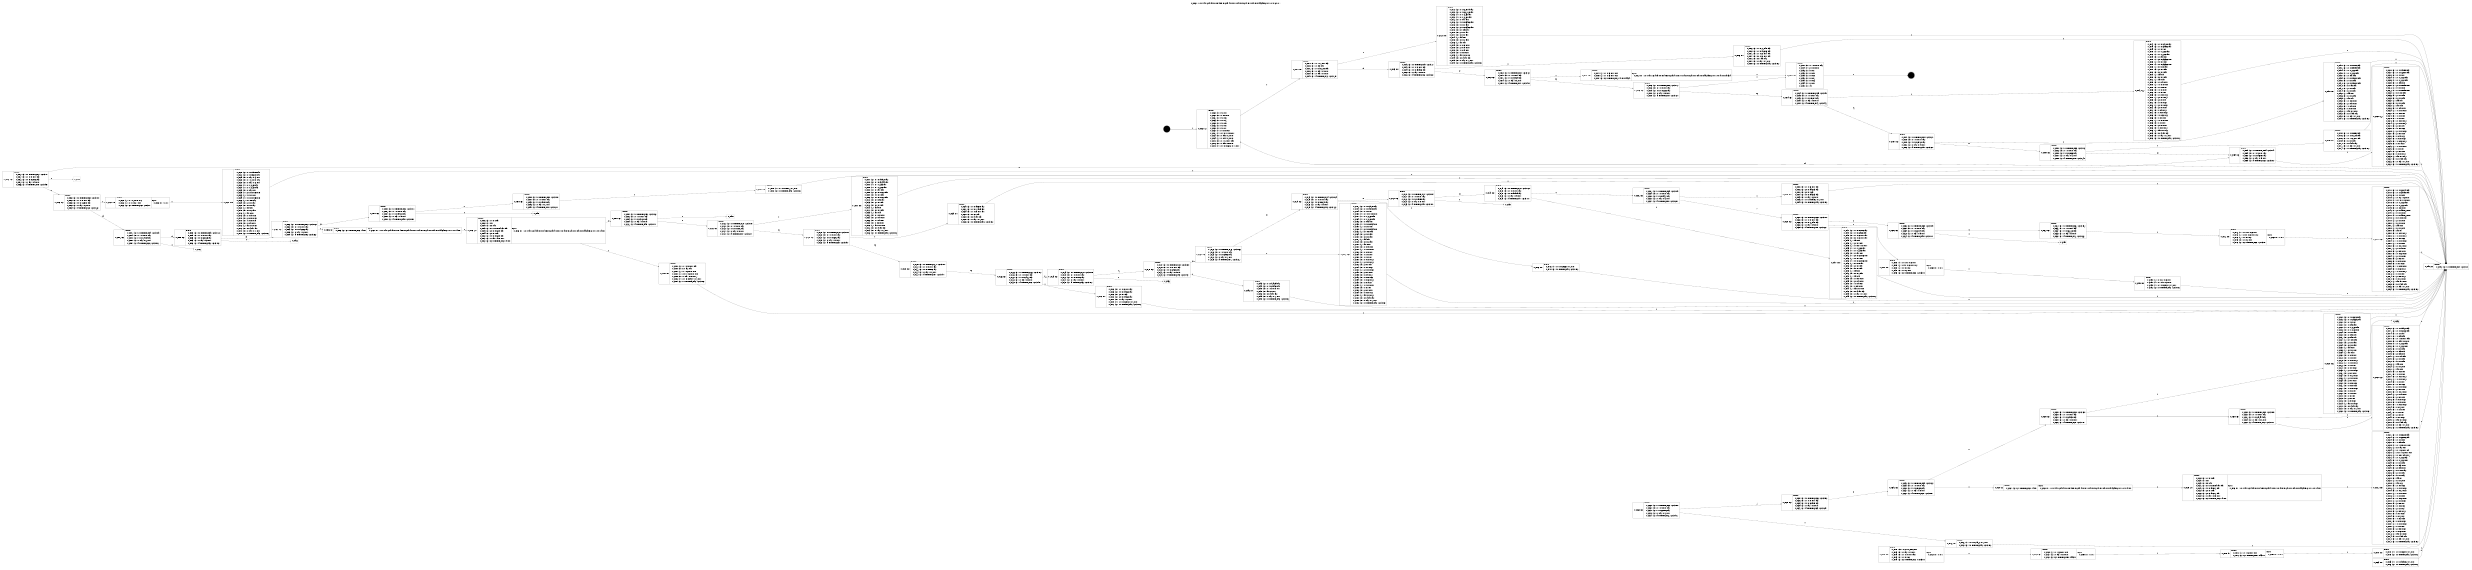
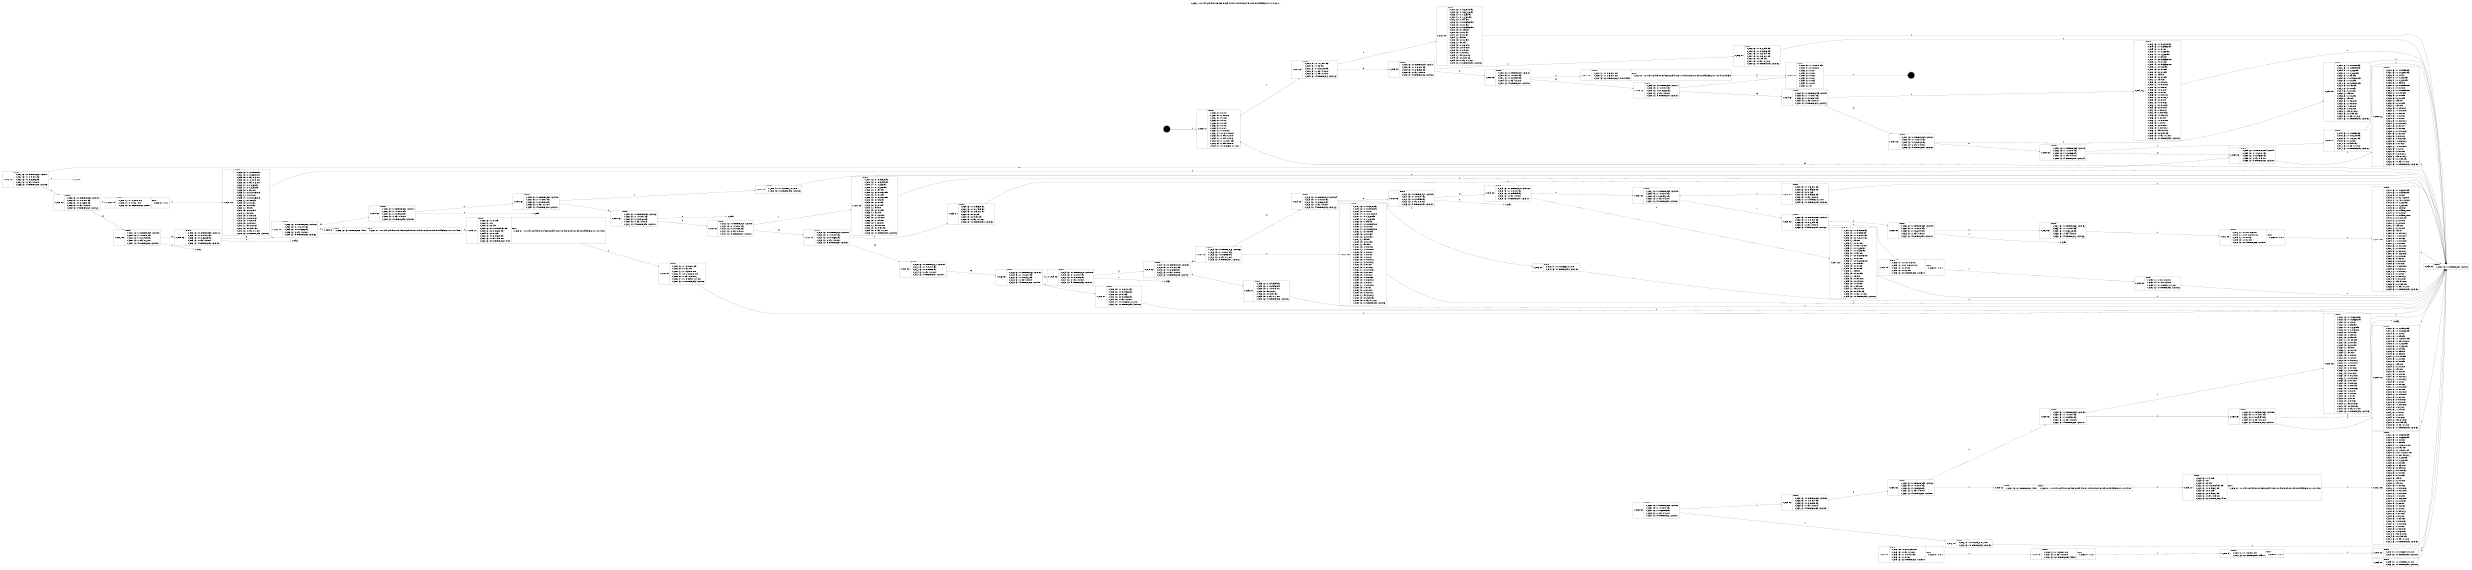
edge "0x401504 [25]" -> "0x4018d2 [31]": reversed
edge "0x40188a [40]" -> "0x4013f1 [25]": now "0x4013d8 [25]" -> "0x4013f1 [25]"
